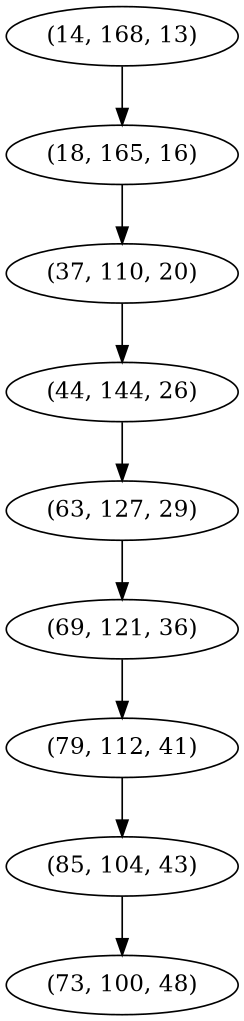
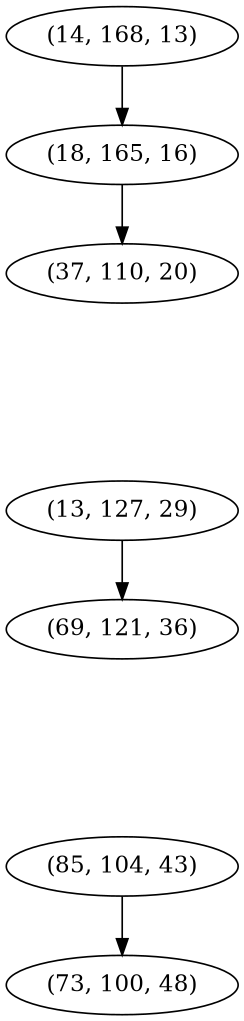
node "(44, 144, 26)": removed
node "(63, 127, 29)": label "(63, 127, 29)" -> "(13, 127, 29)"
node "(79, 112, 41)": removed
